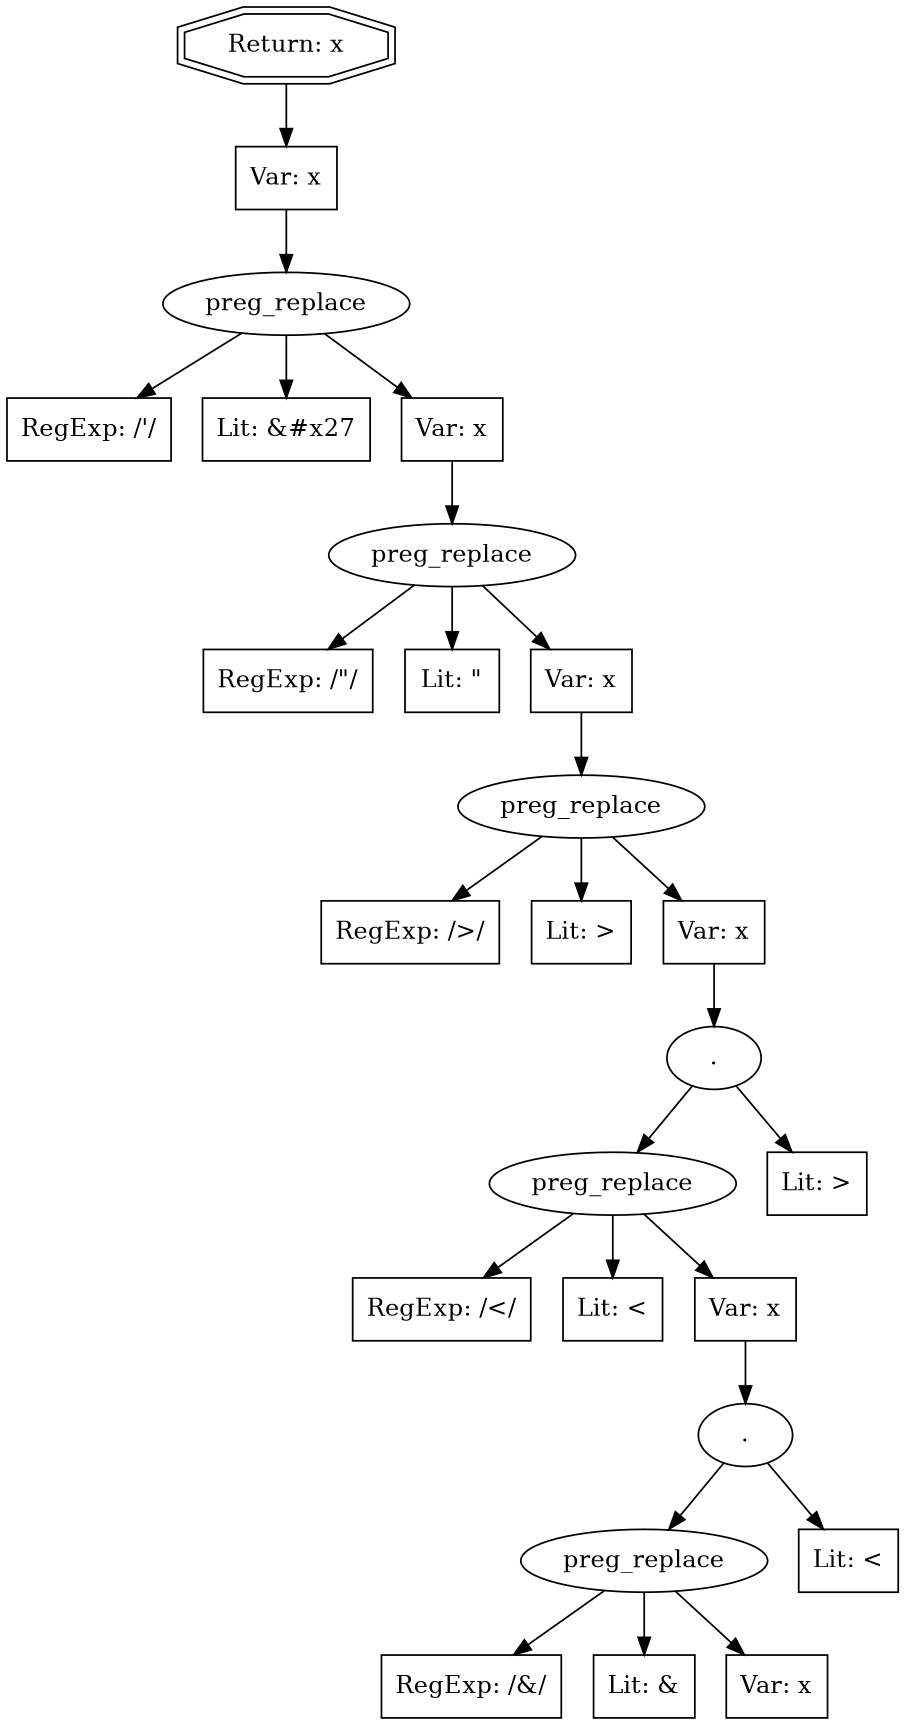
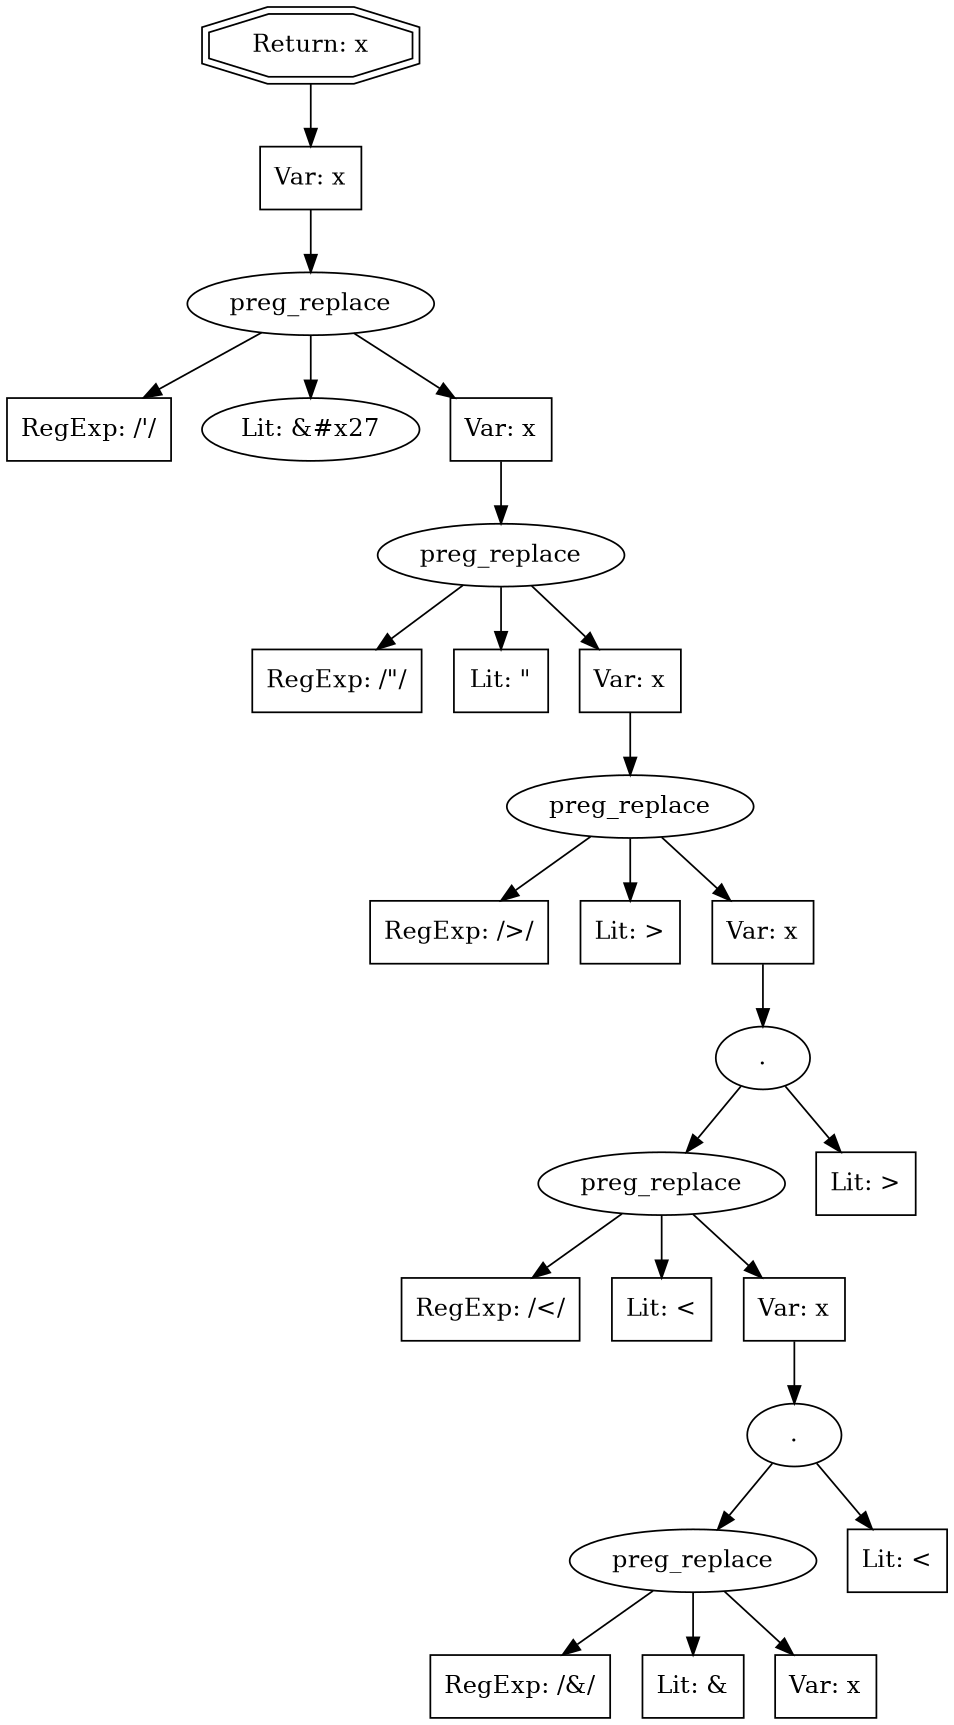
node "Lit: &#x27": shape box -> ellipse
